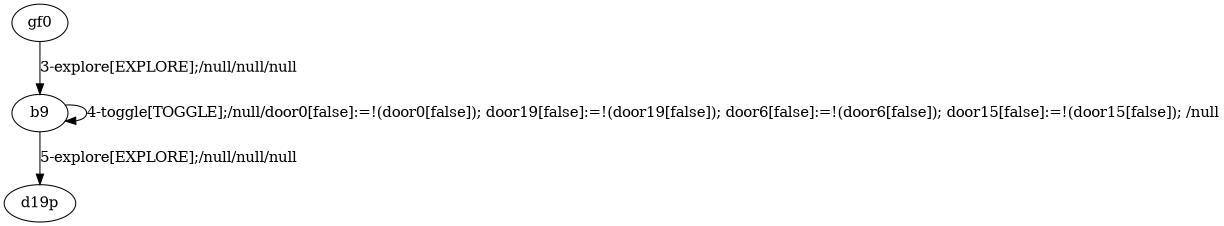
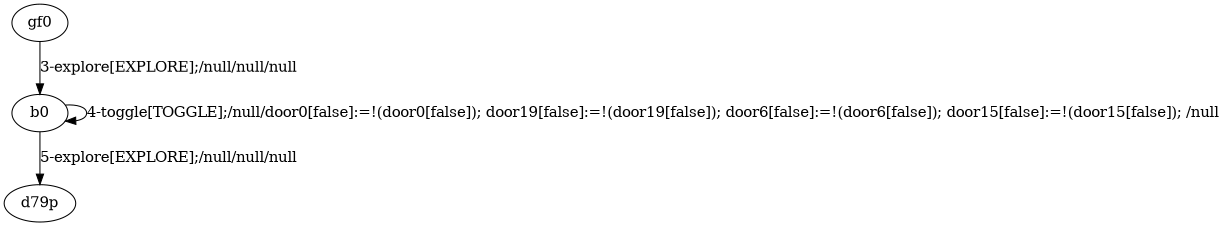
node "b9": label "b9" -> "b0"
node "d19p": label "d19p" -> "d79p"
